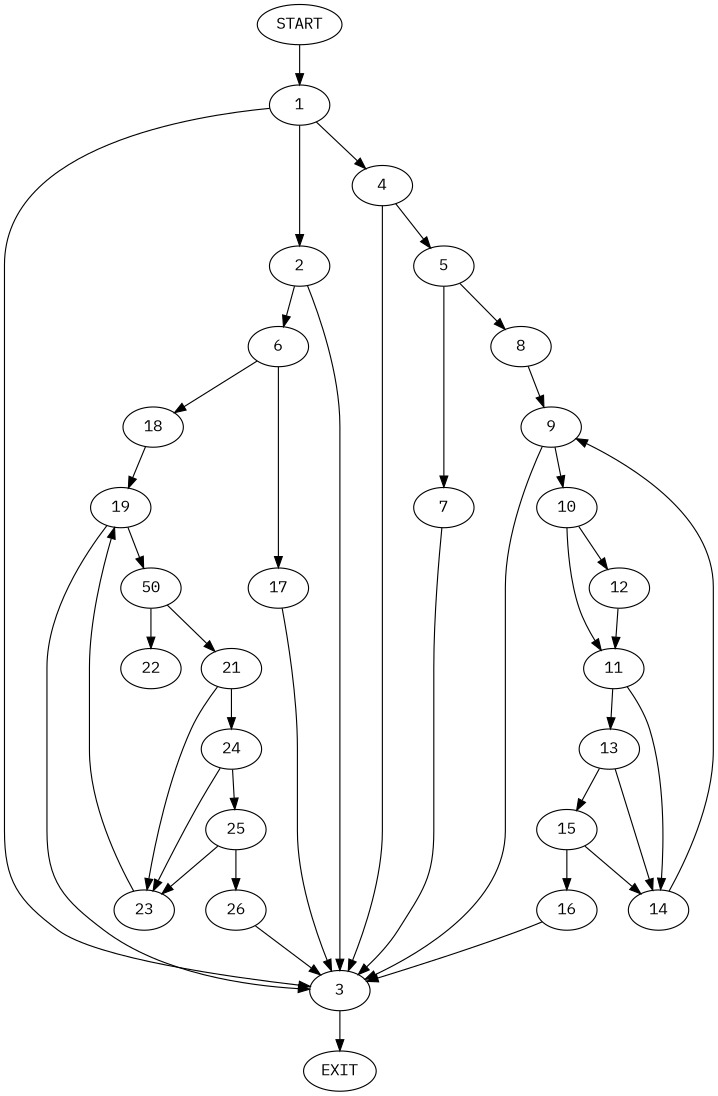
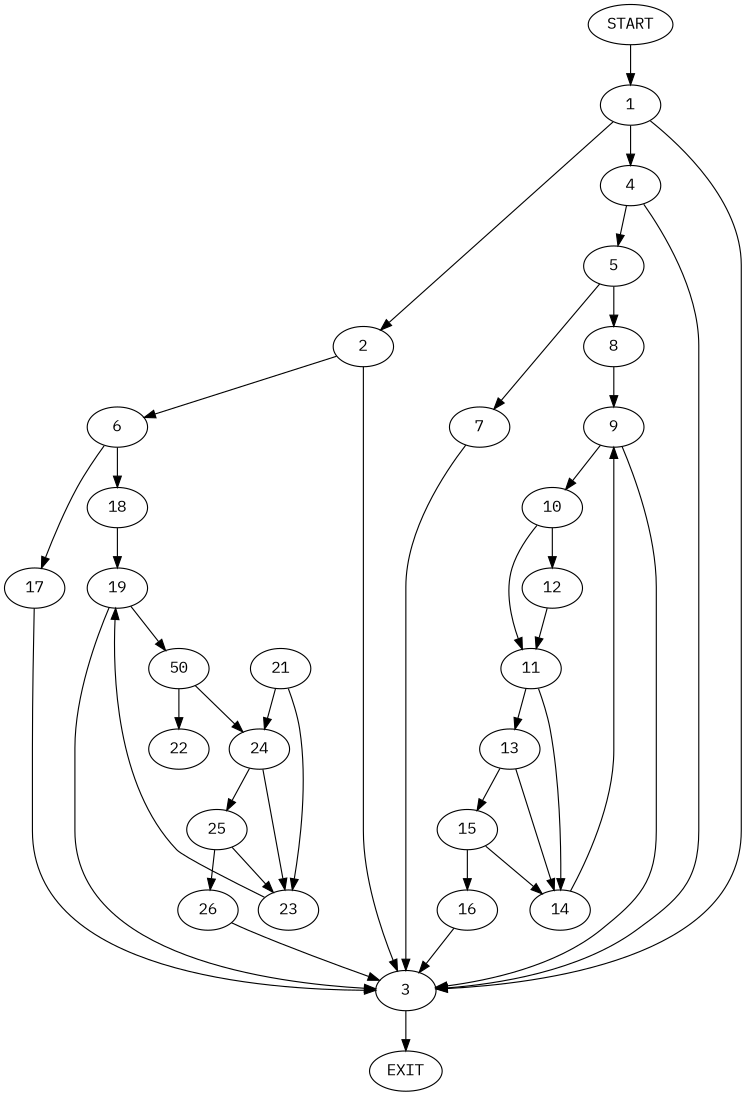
edge "50" -> "21": now "50" -> "24"
